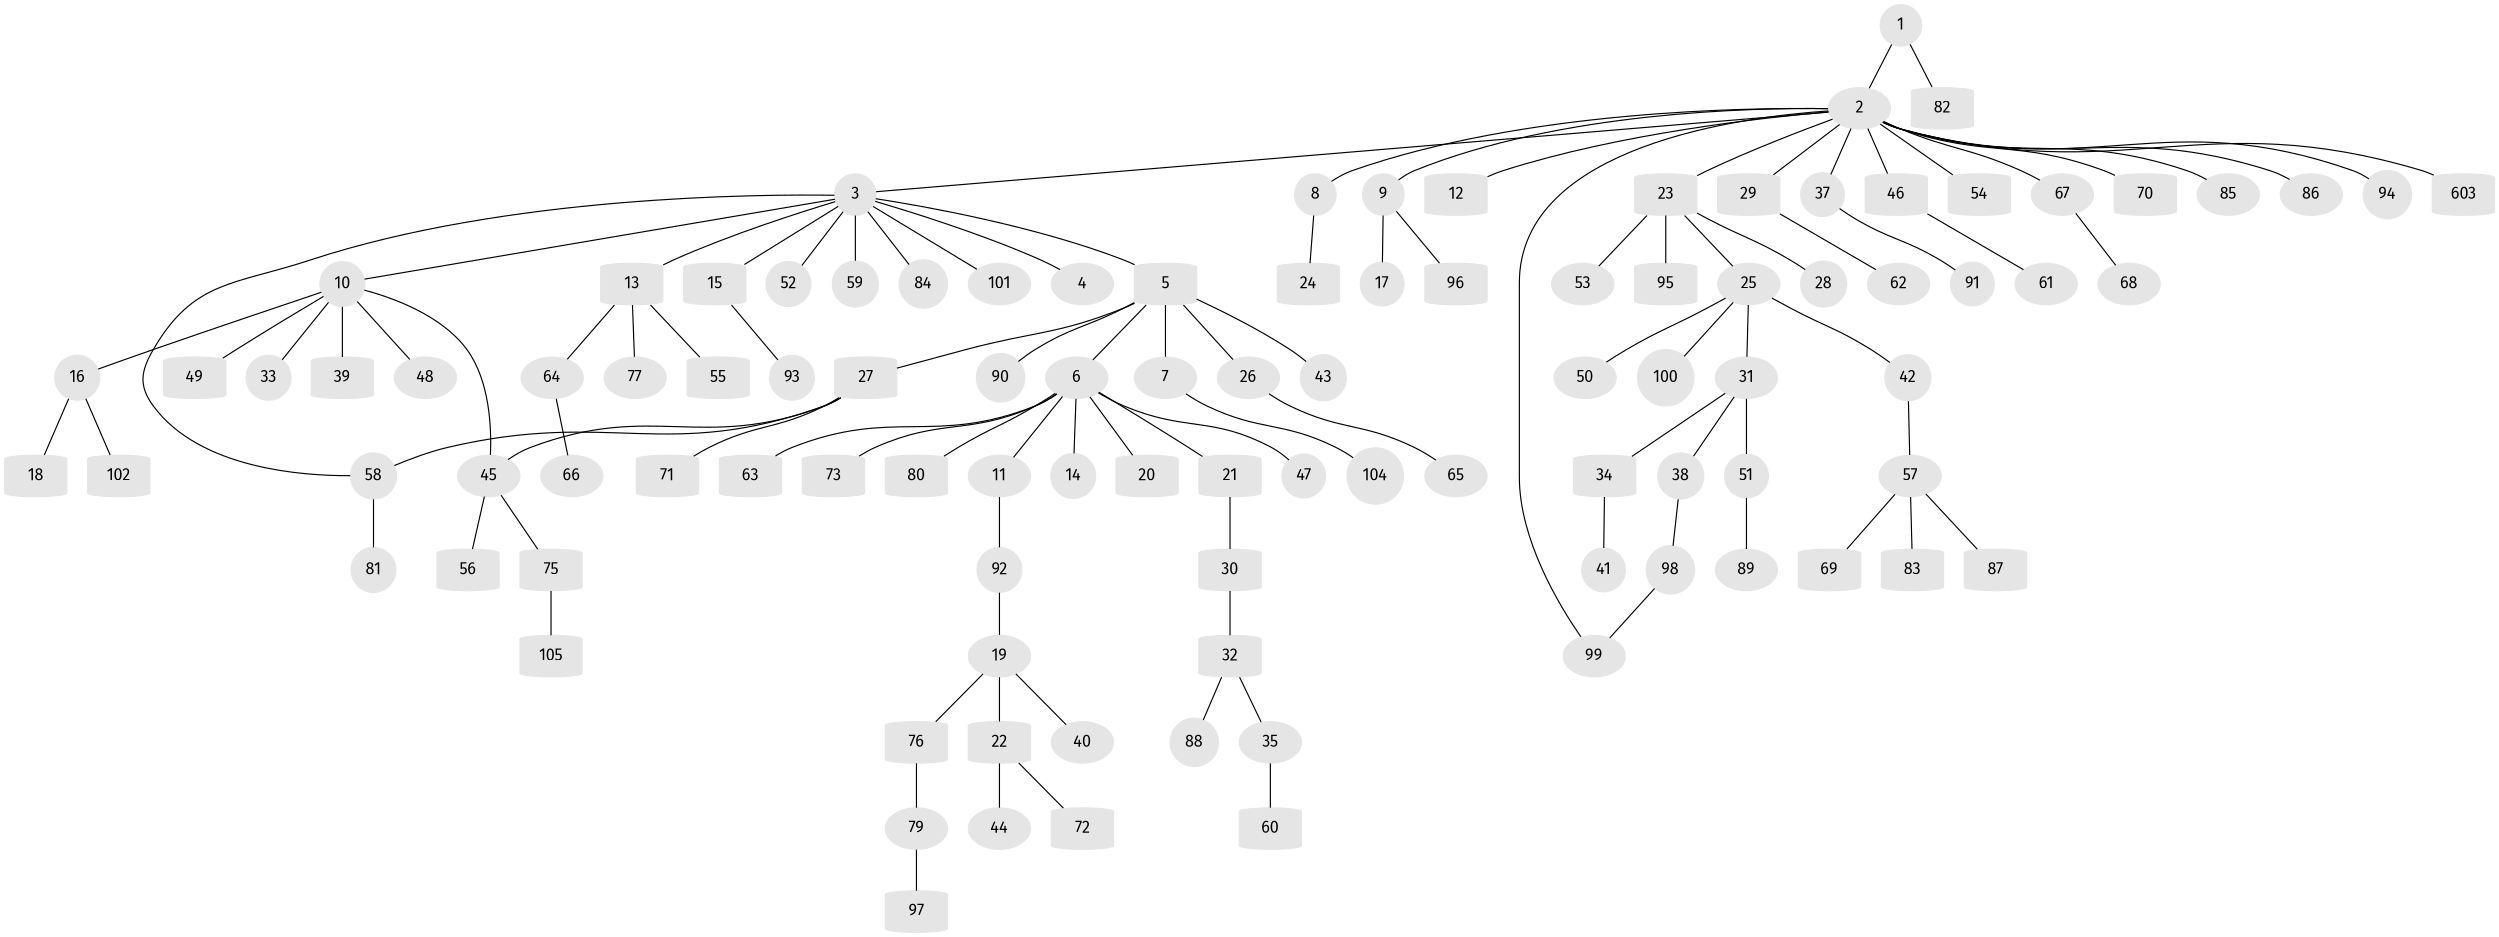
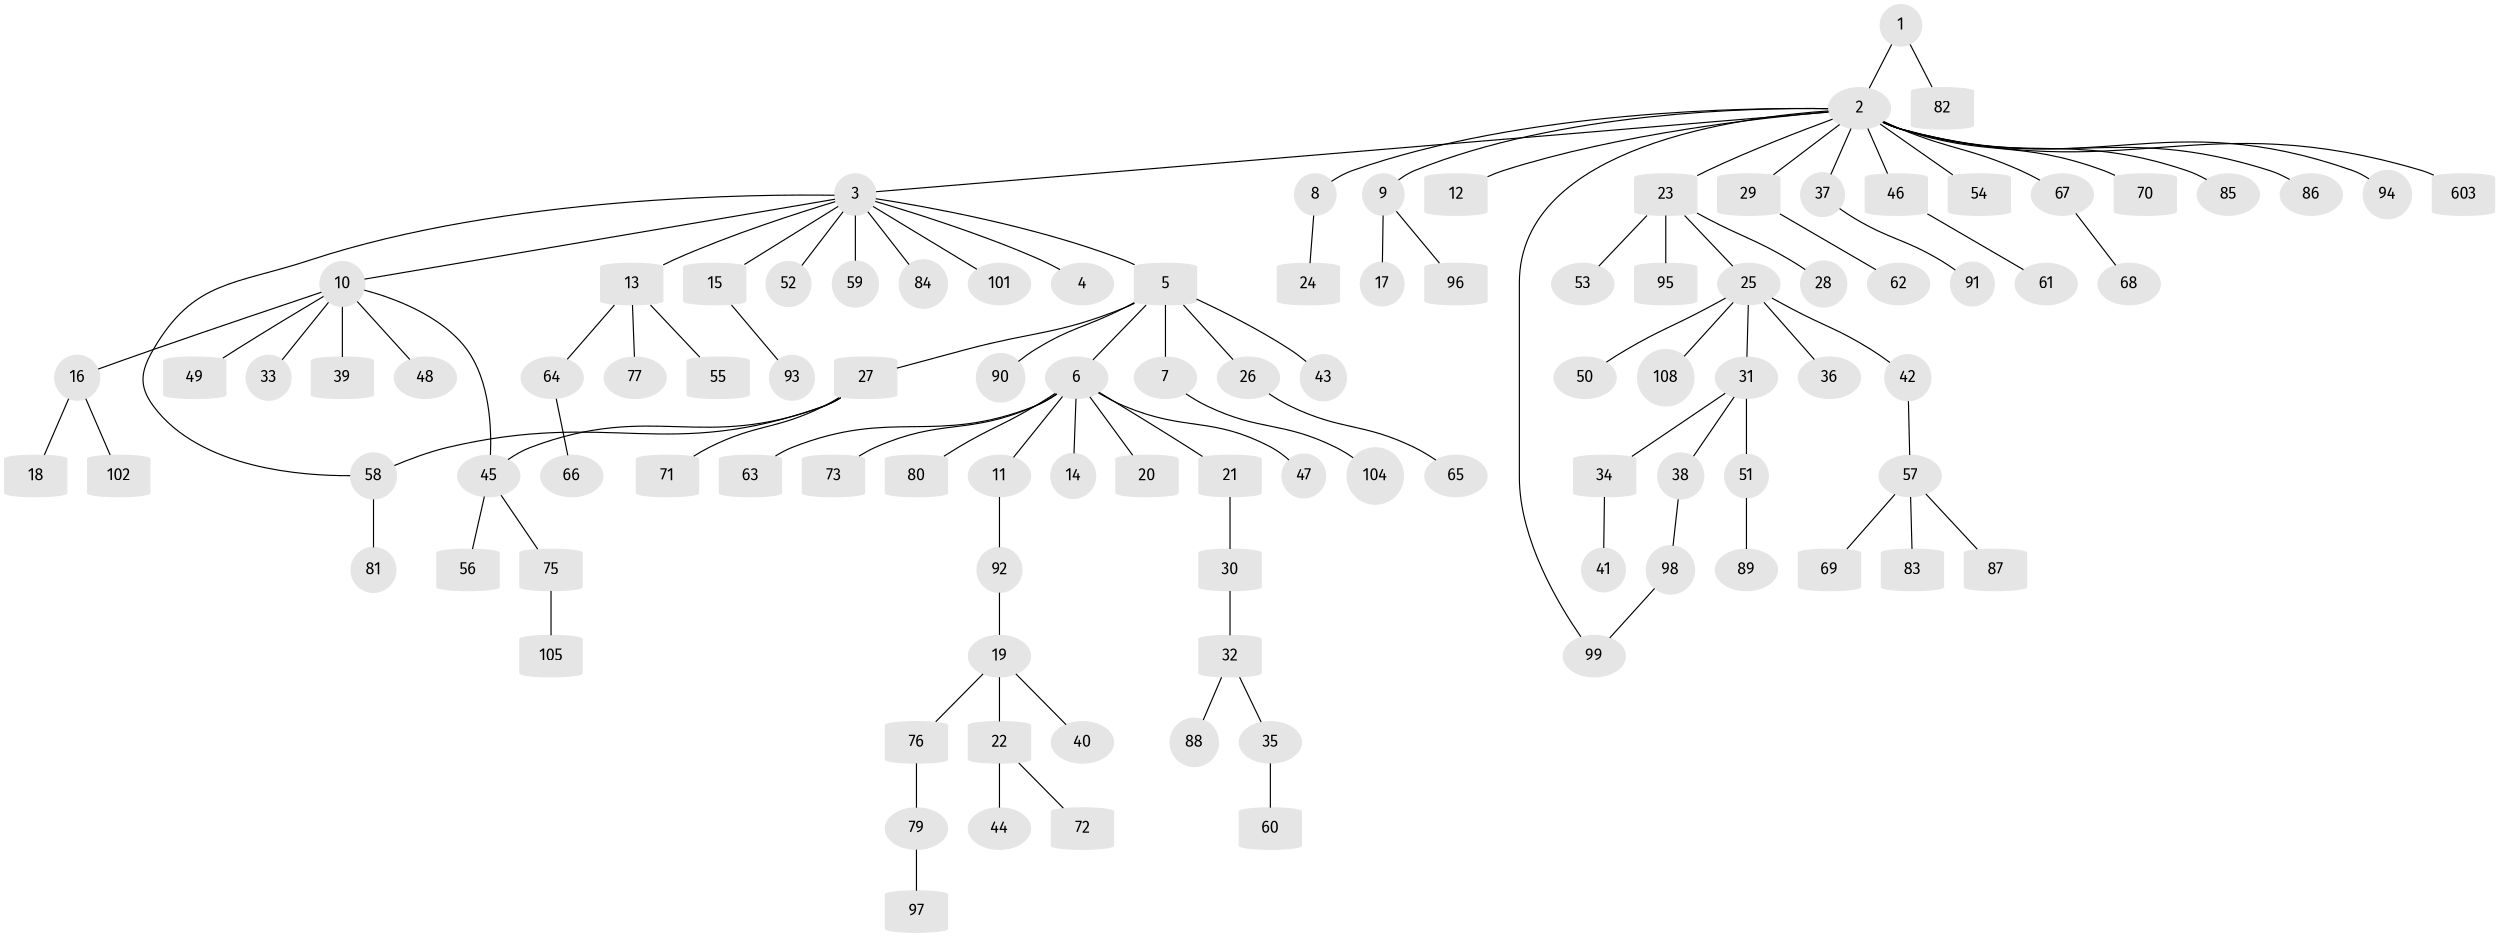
node "100": label "100" -> "108"
node "36": added
